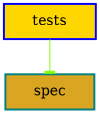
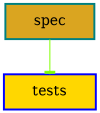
edge "tests" -> "spec": reversed
